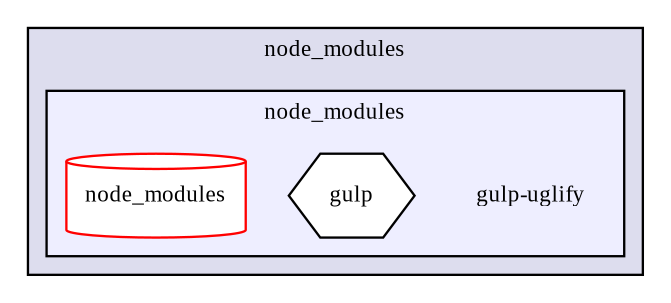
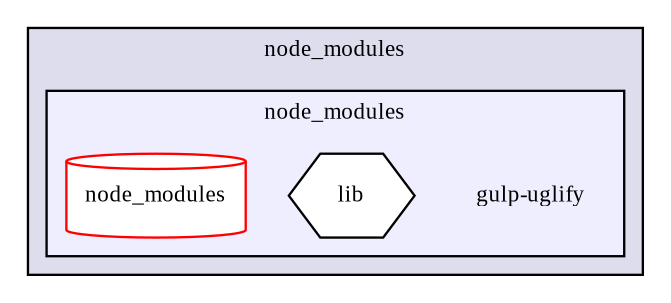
node "gulp": label "gulp" -> "lib"
